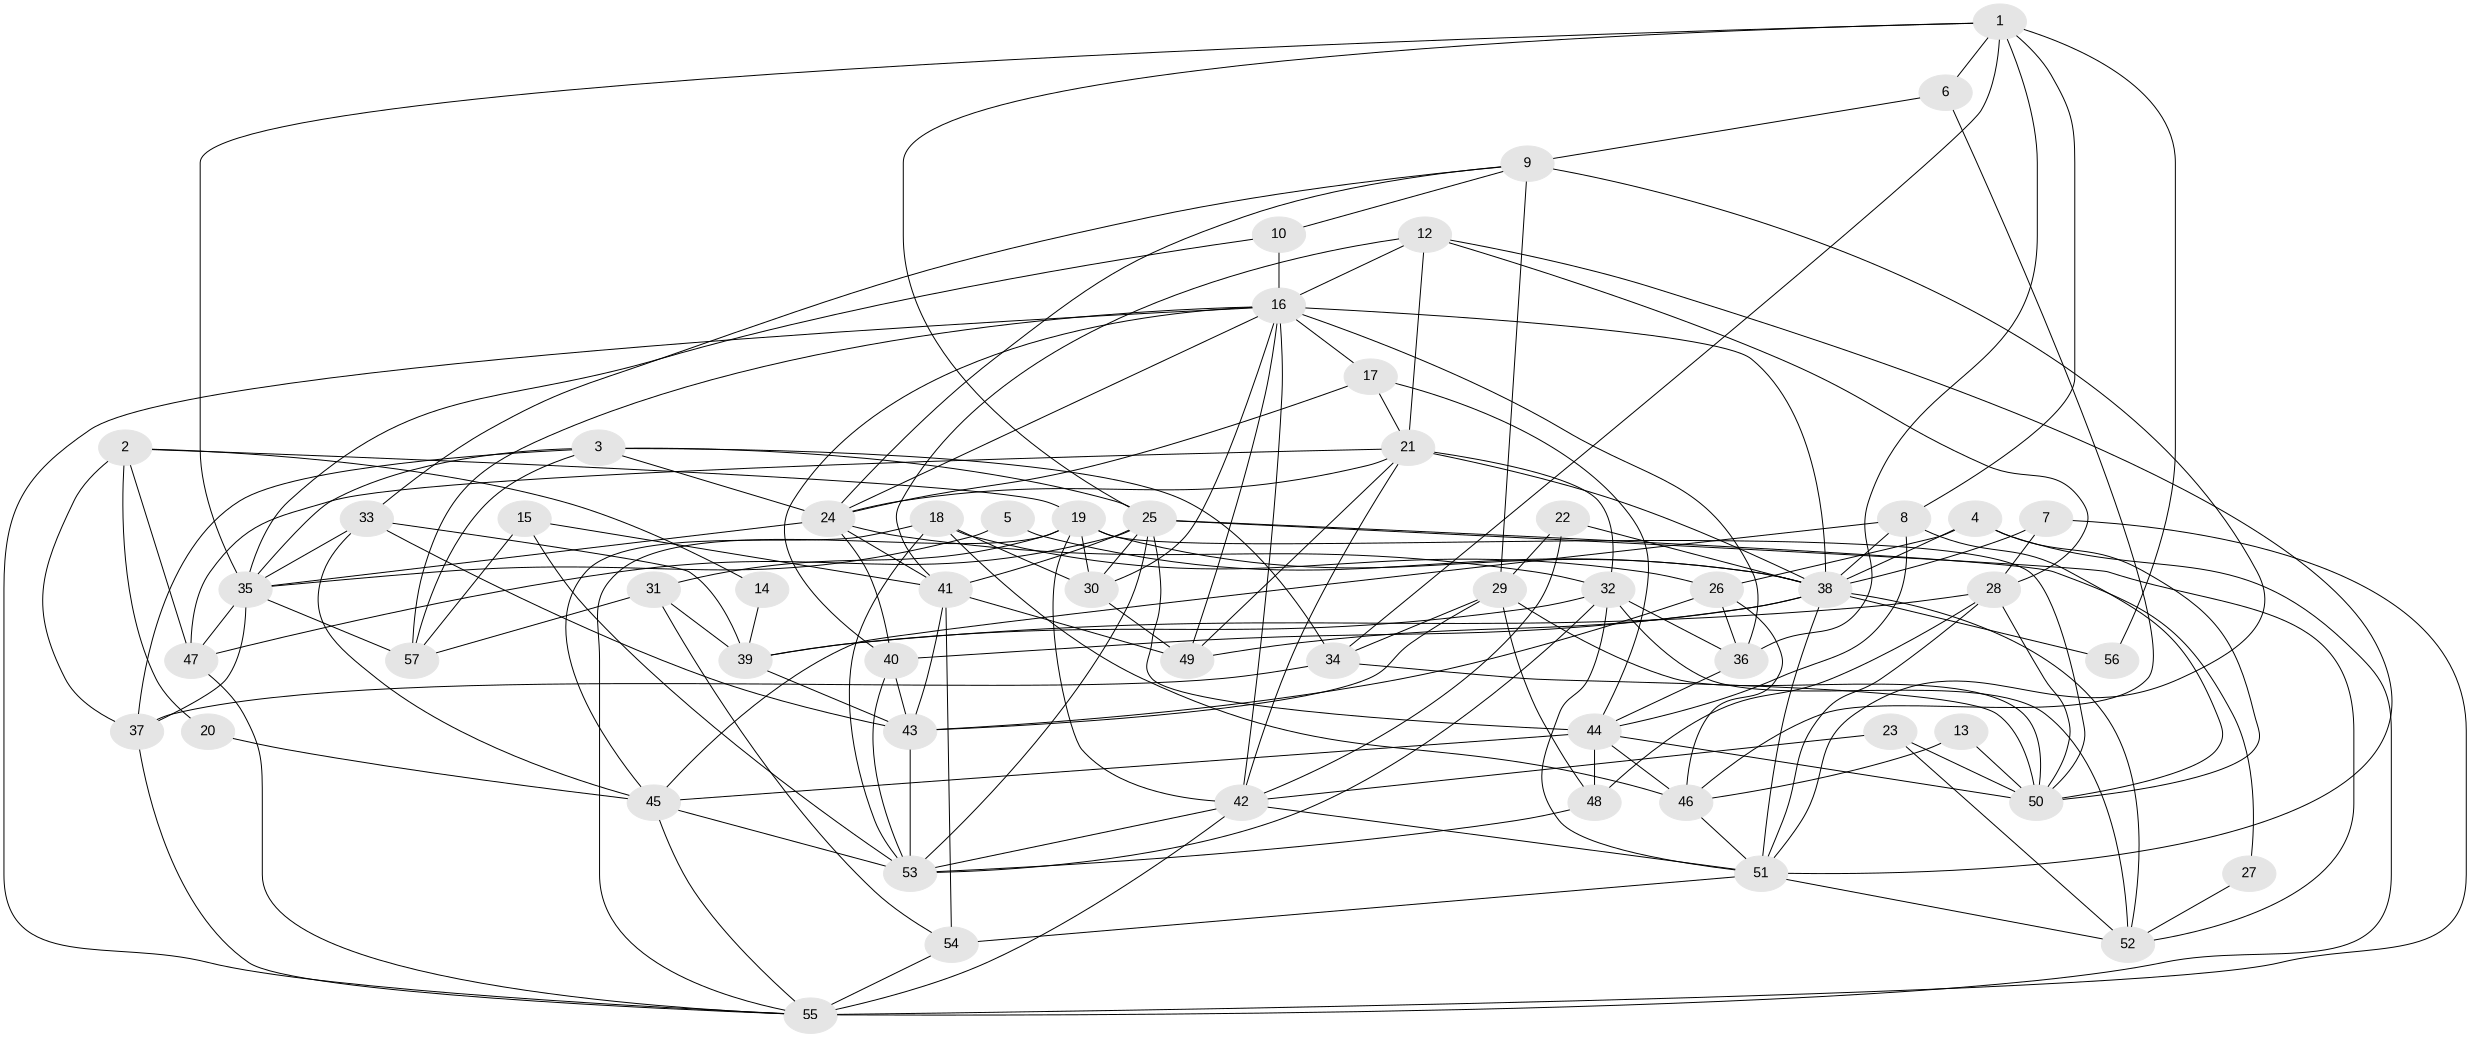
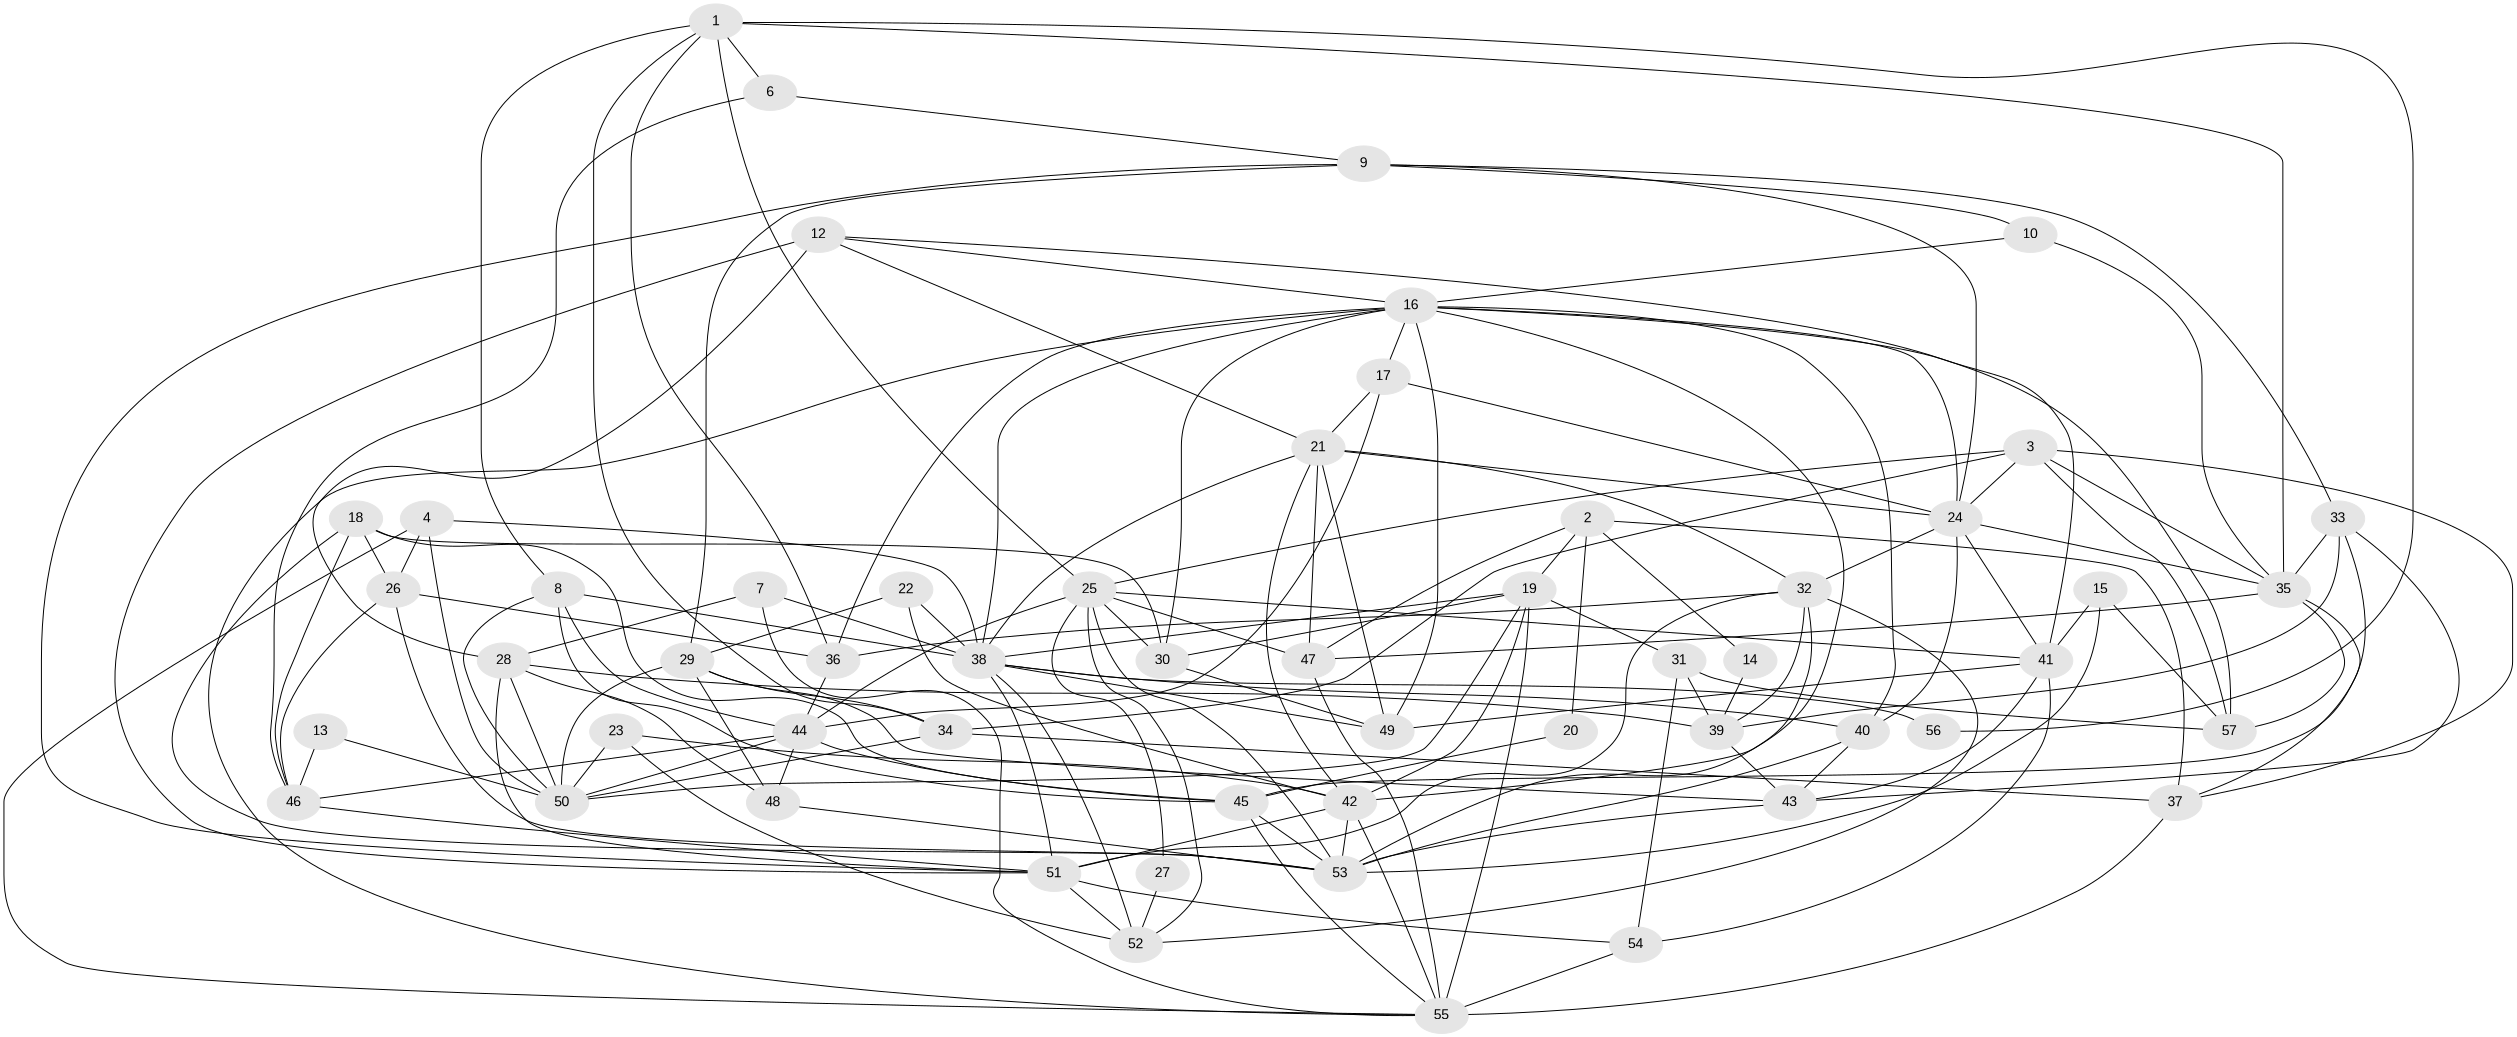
node "5": removed
edge "26" -- "43": now "26" -- "53"
